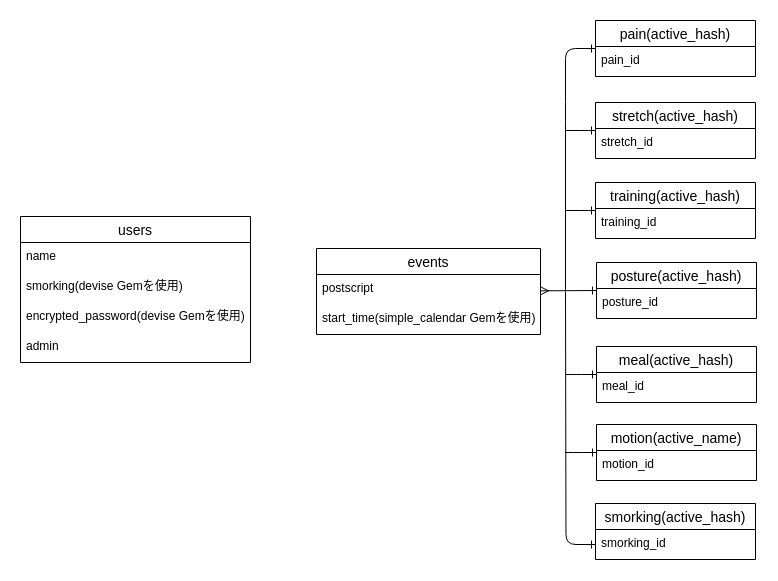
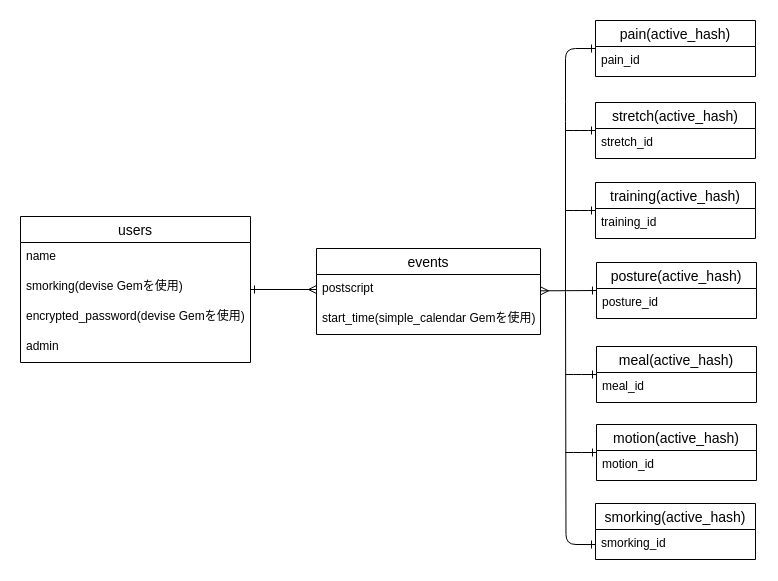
edge "users" -- "postscript": added
node "motion(active_name)": label "motion(active_name)" -> "motion(active_hash)"
